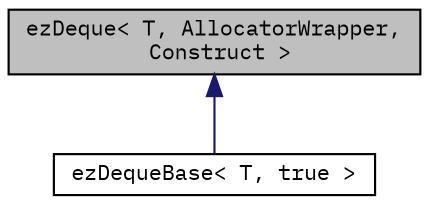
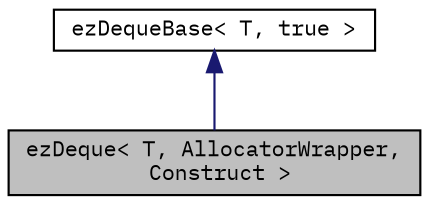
edge "ezDequeBase< T, true >" -> "ezDeque< T, AllocatorWrapper, Construct >": reversed
